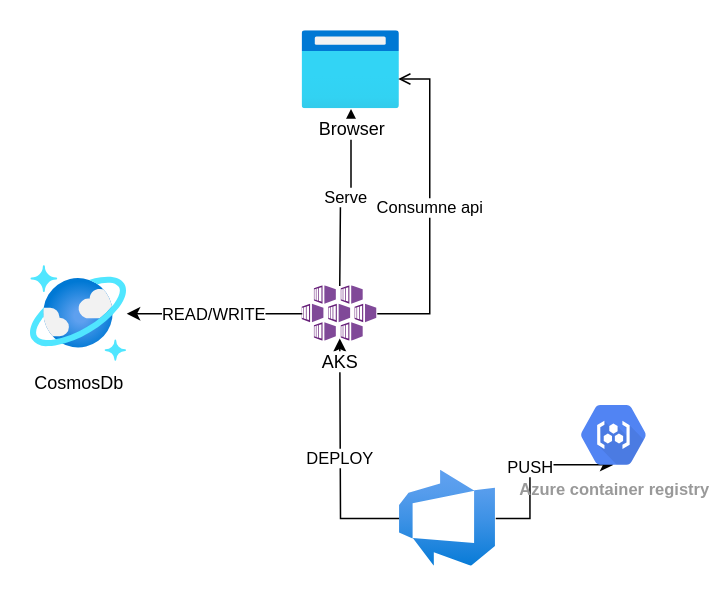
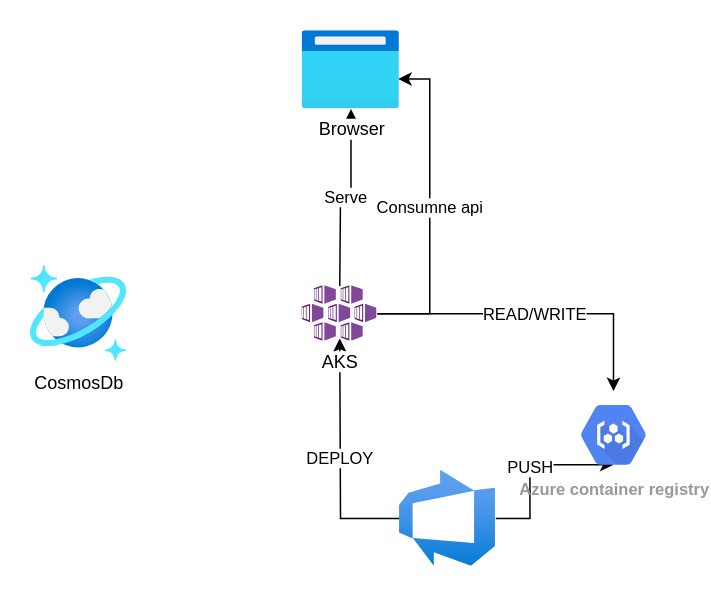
edge "AKS" -> "Browser": arrowhead open -> classic
edge "AKS" -> "CosmosDb": now "AKS" -> "Azure container registry"
